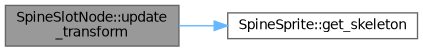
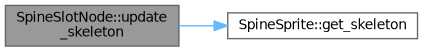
node "SpineSlotNode::update _transform": label "SpineSlotNode::update _transform" -> "SpineSlotNode::update _skeleton"
